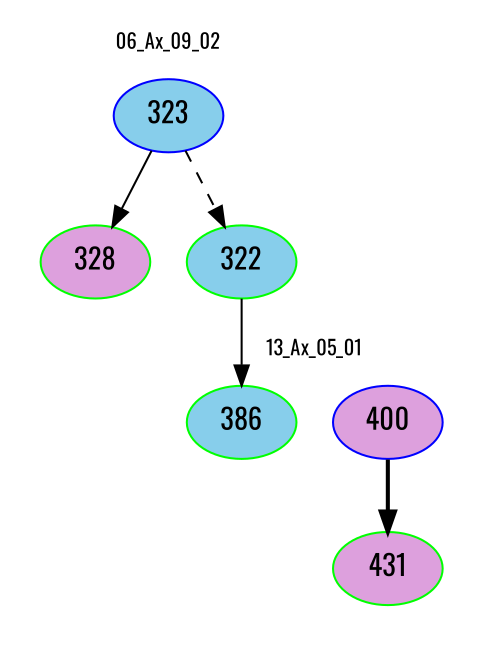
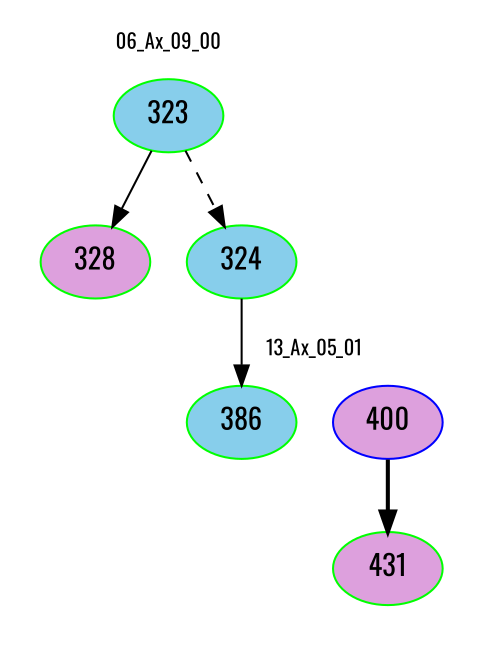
cluster "06_Ax_09_02": label "06_Ax_09_02" -> "06_Ax_09_00"
node "323": color blue -> green
node "322": label "322" -> "324"
